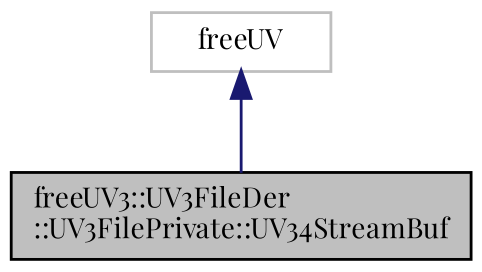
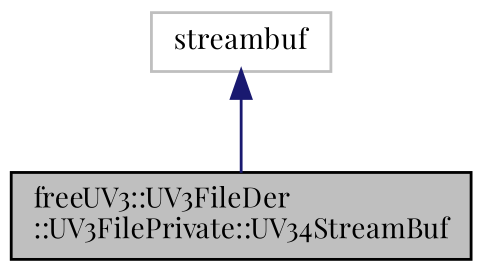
node "freeUV": label "freeUV" -> "streambuf"
